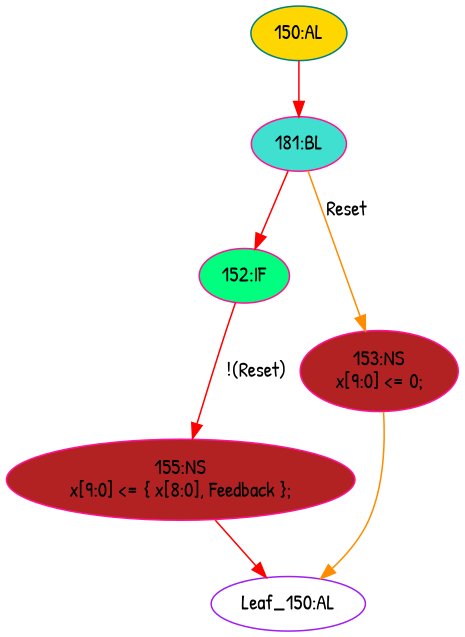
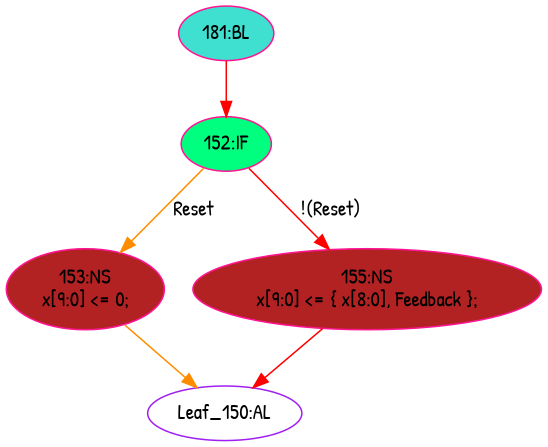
node "150:AL": removed
edge "181:BL" -> "153:NS x[9:0] <= 0;": now "152:IF" -> "153:NS x[9:0] <= 0;"
